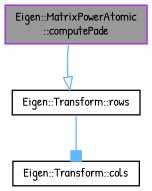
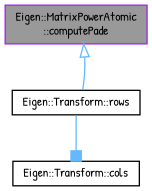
edge "Eigen::MatrixPowerAtomic ::computePade" -> "Eigen::Transform::rows": reversed
